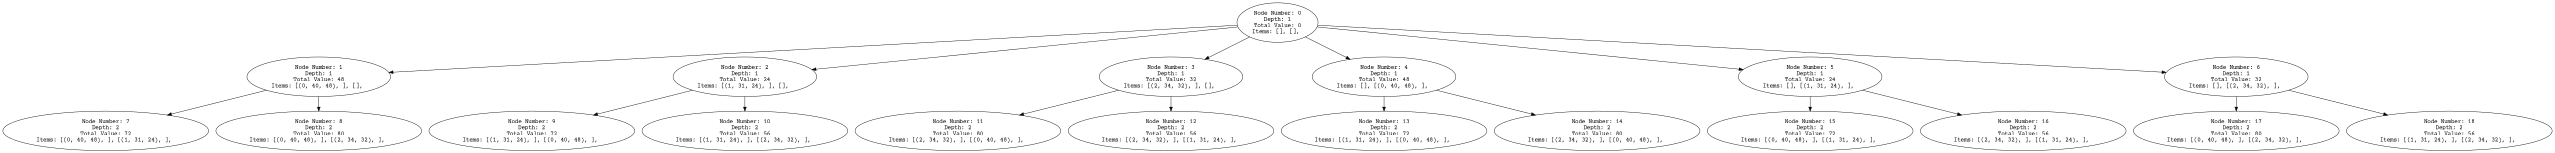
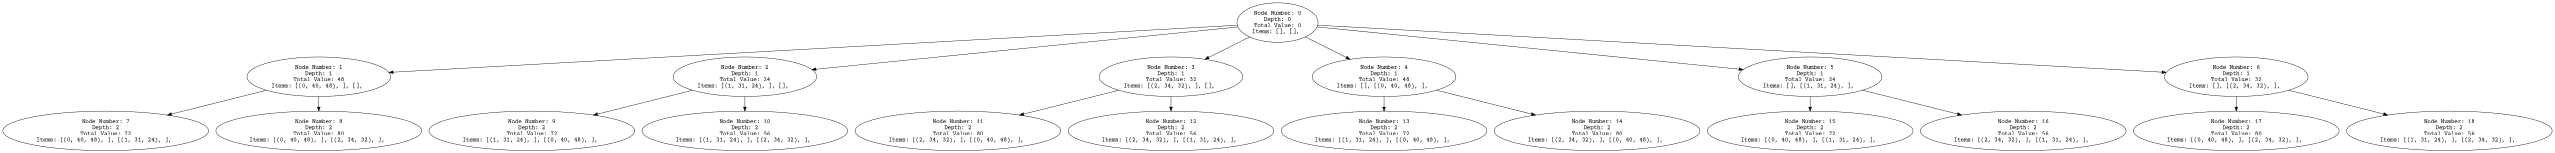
node "Node Number: 0 Depth: 1 Total Value: 0 Items: [], [],": label "Node Number: 0 Depth: 1 Total Value: 0 Items: [], []," -> "Node Number: 0 Depth: 0 Total Value: 0 Items: [], [],"
